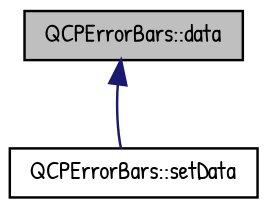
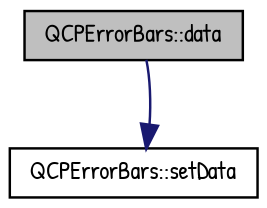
edge "QCPErrorBars::setData" -> "QCPErrorBars::data": reversed
